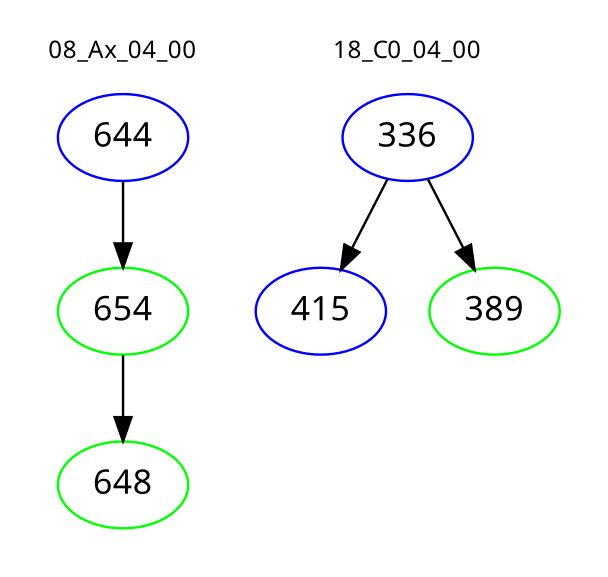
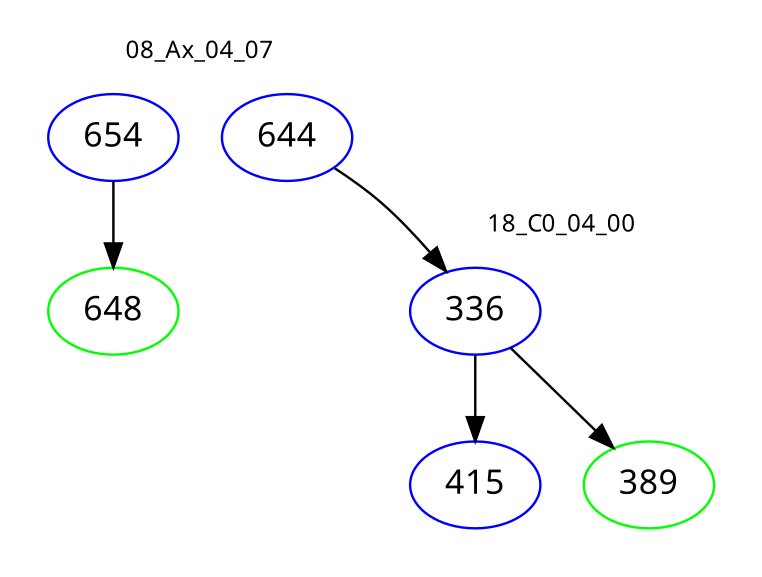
cluster "08_Ax_04_00": label "08_Ax_04_00" -> "08_Ax_04_07"
edge "644" -> "654": now "644" -> "336"
node "654": color green -> blue
